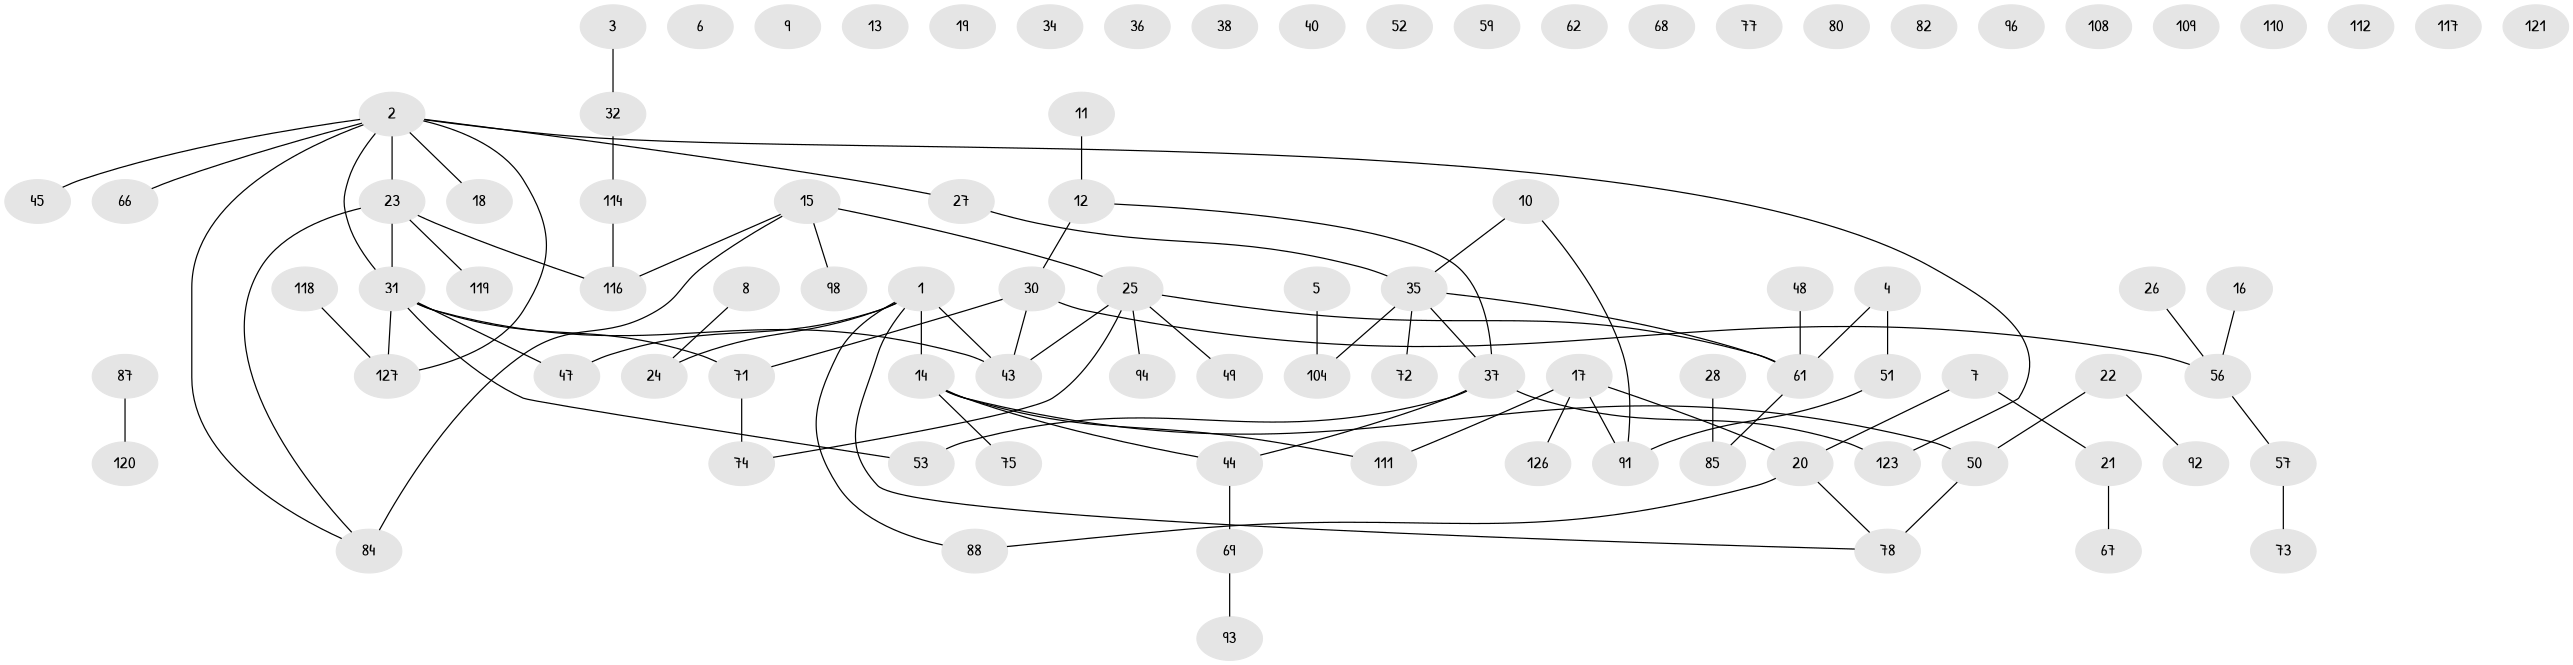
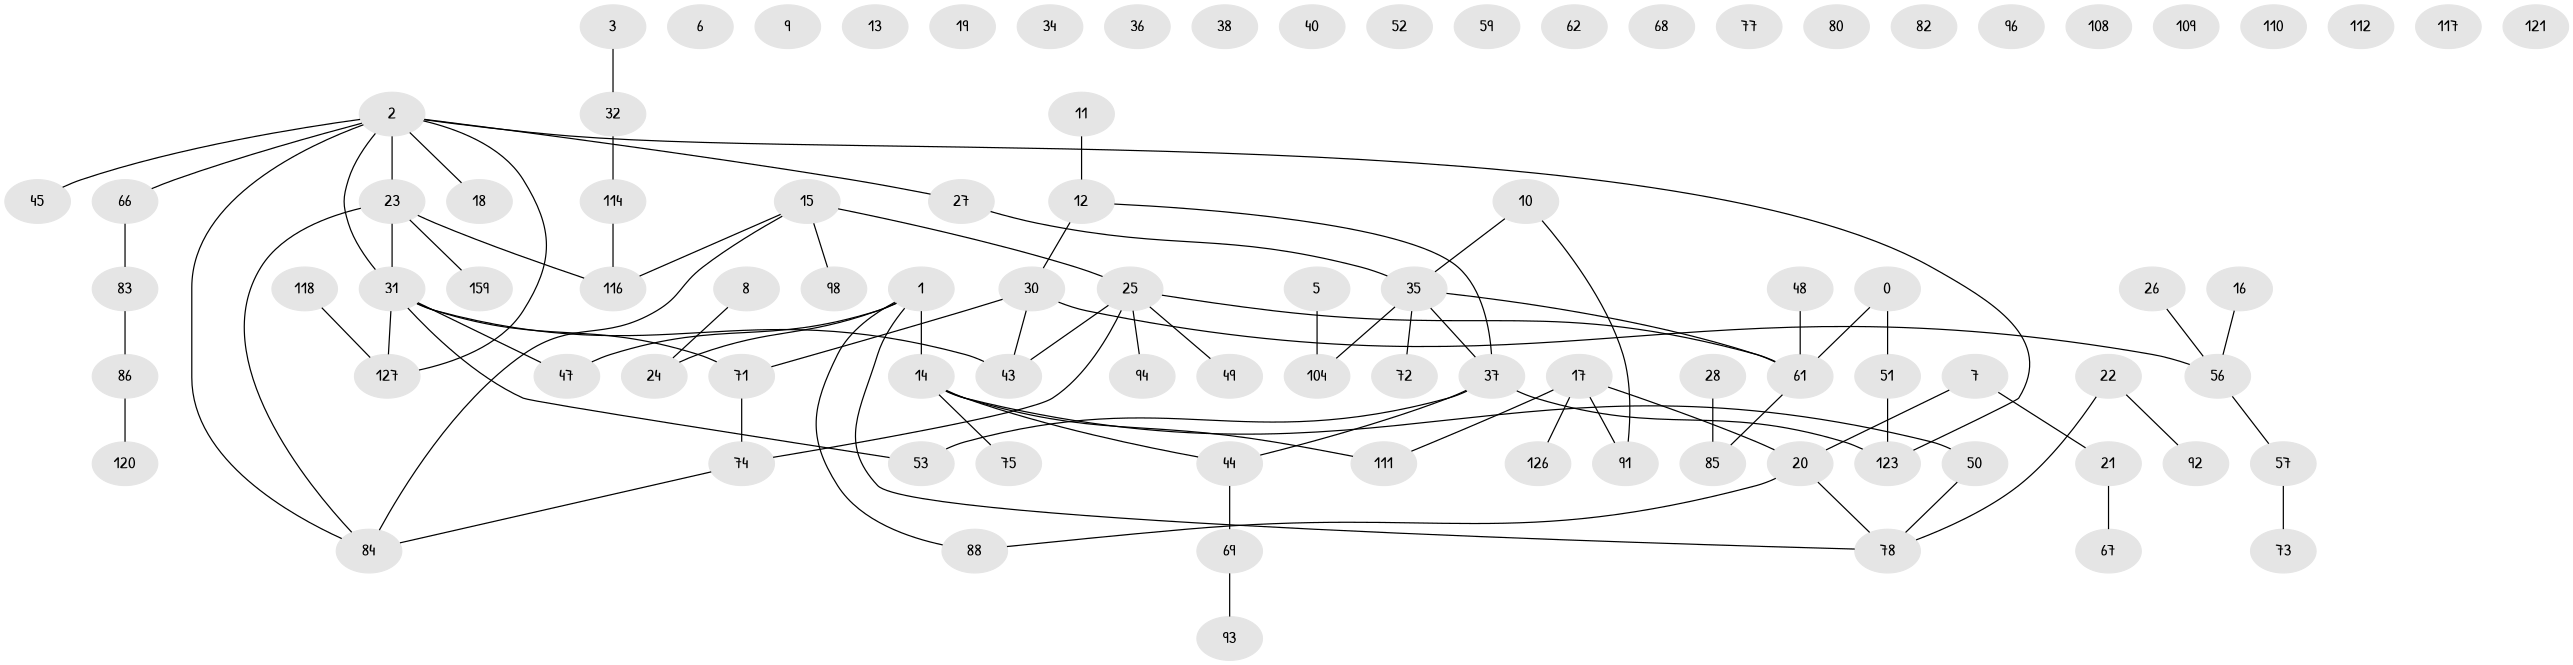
node "83": added
node "119": label "119" -> "159"
node "4": label "4" -> "0"
edge "1" -- "43": removed
node "87": label "87" -> "86"
edge "51" -- "91": now "51" -- "123"
edge "22" -- "50": now "22" -- "78"
edge "74" -- "84": added
